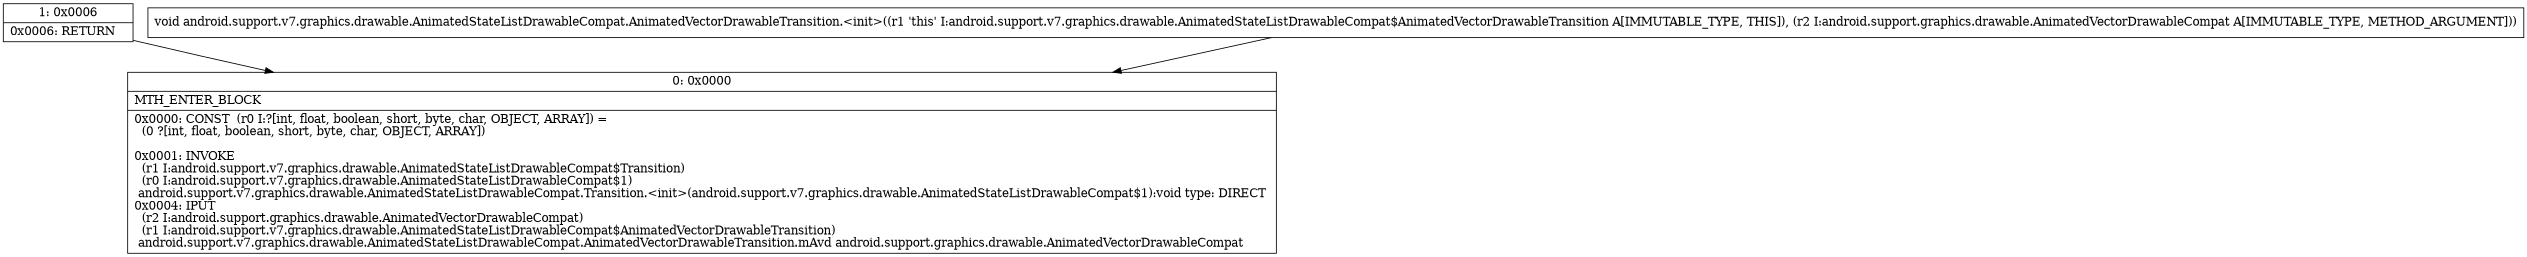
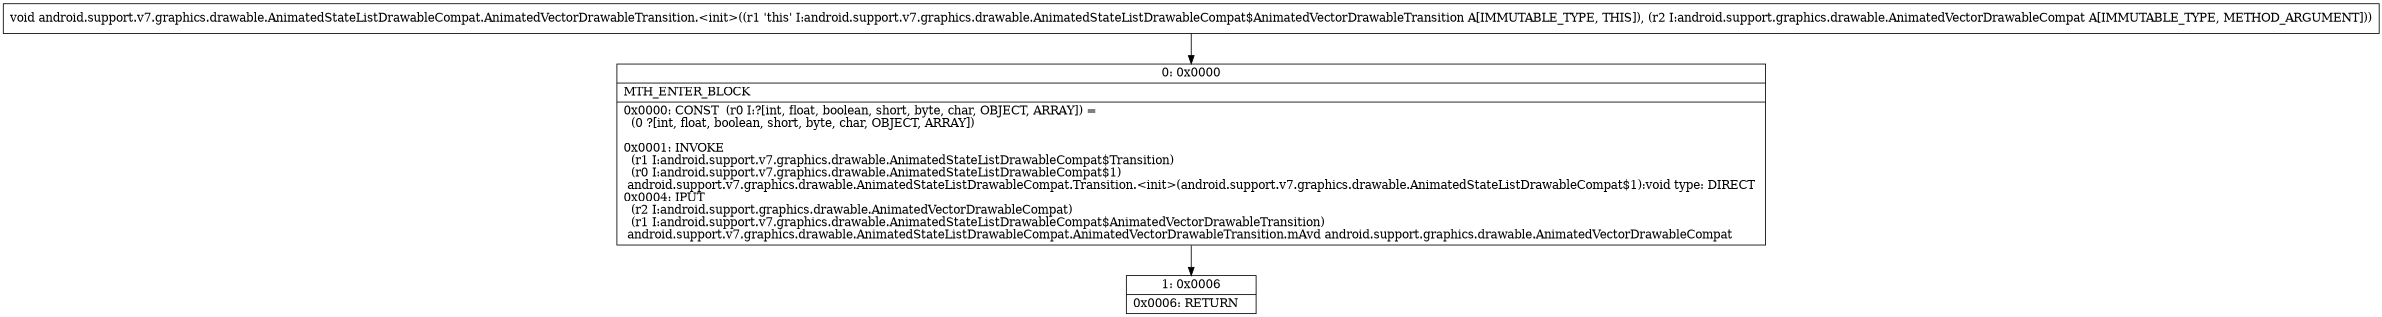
edge "1: 0x0006" -> "0: 0x0000": reversed
